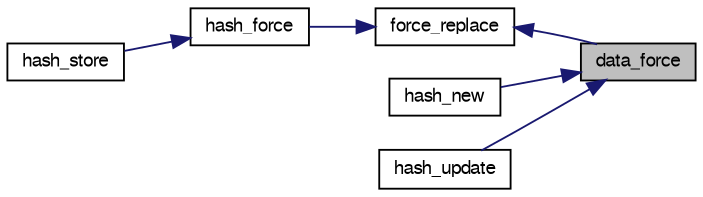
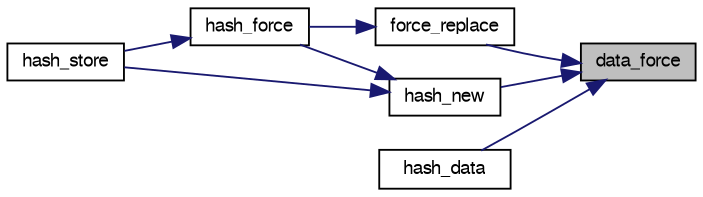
edge "data_force" -> "force_replace": reversed
edge "hash_force" -> "hash_new": added
edge "hash_store" -> "hash_new": added
node "hash_update": label "hash_update" -> "hash_data"
